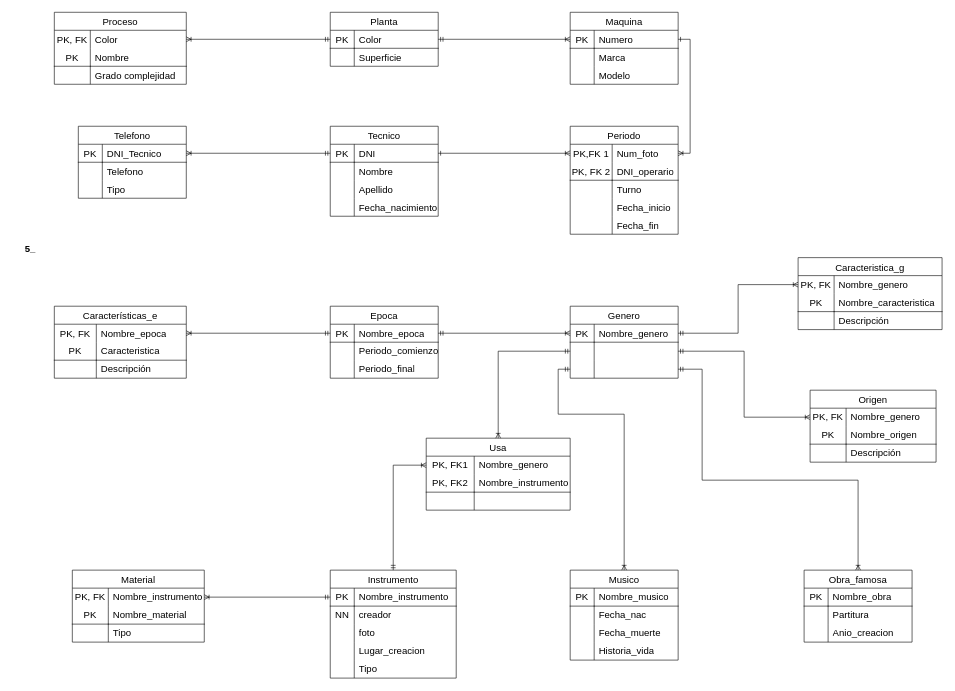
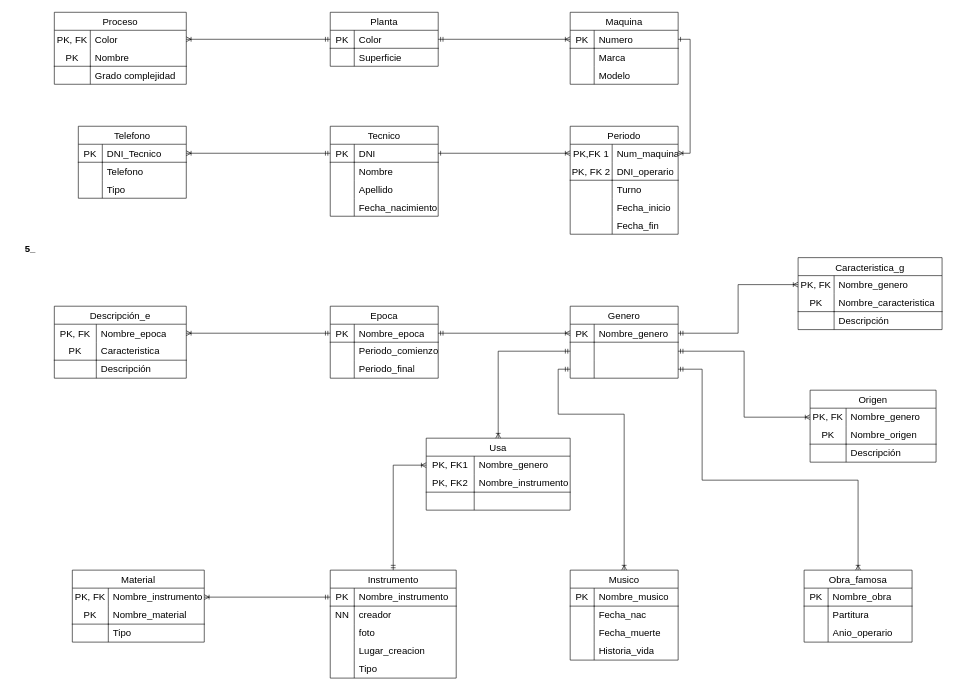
node "Num_foto": label "Num_foto" -> "Num_maquina"
node "Características_e": label "Características_e" -> "Descripción_e"
node "Anio_creacion": label "Anio_creacion" -> "Anio_operario"
